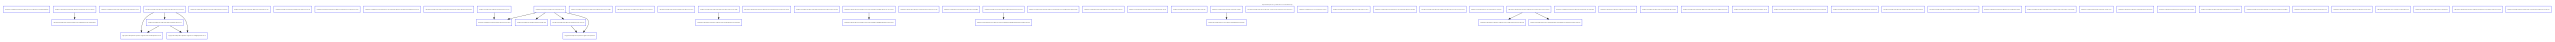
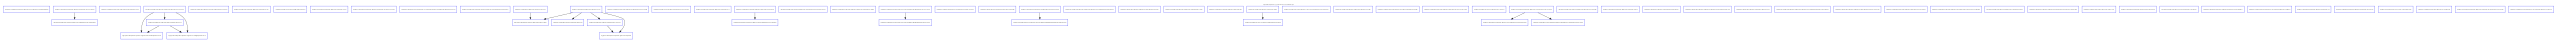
node "Lorg.apache.hadoop.hbase.master.webapp.RegionReplicaInfo": added
node "Lorg.apache.hadoop.hbase.util.hbck.ReplicationChecker": removed
